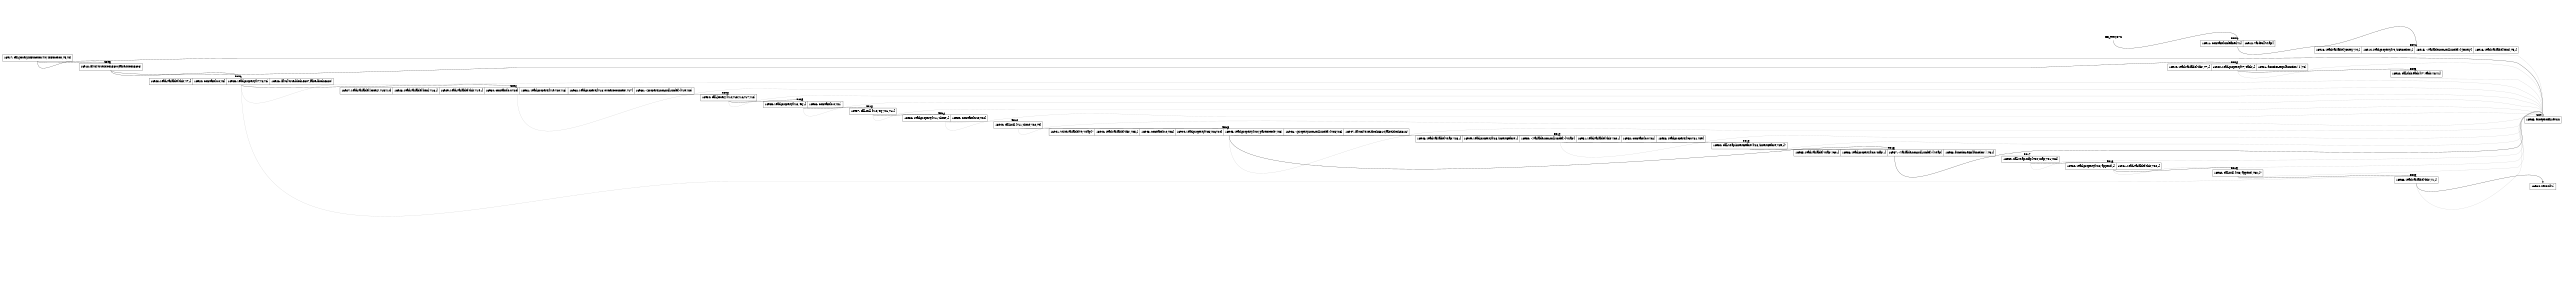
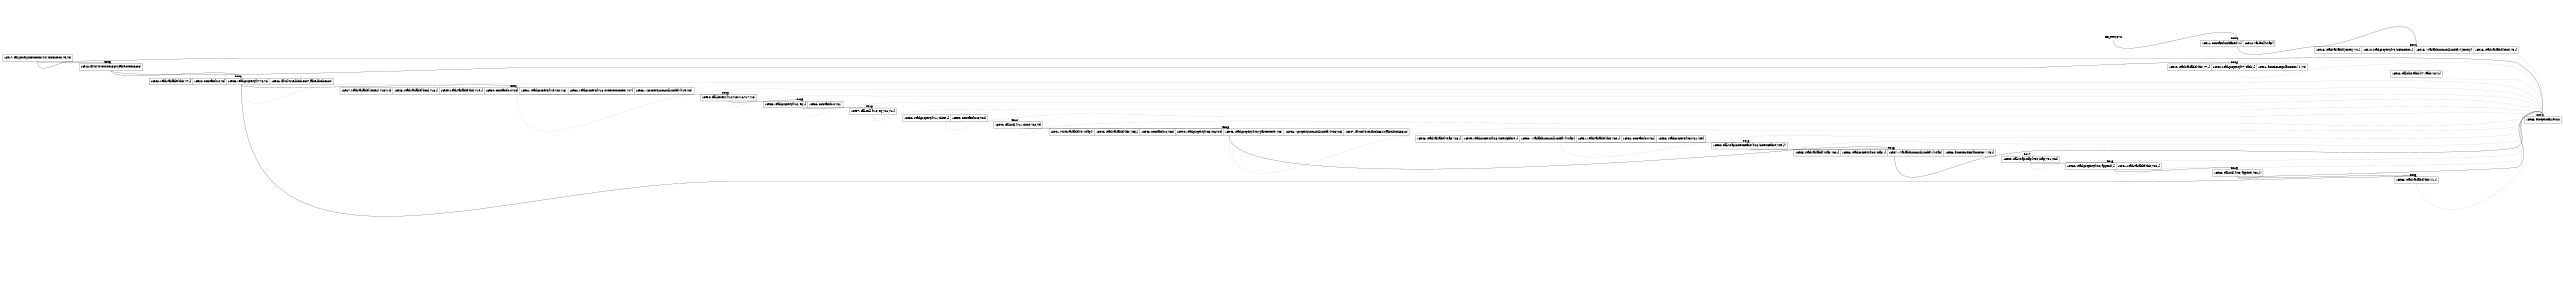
edge "16919: read-variable['this',v7,-]" -> "16922: call-this.each [v7,'each',v8,v1]": removed
edge "16937: call-null [v13,'eq',v21,v11]" -> "16938: read-property[v11,'clone',-]": removed
edge "16941: write-variable[v9,'wrap']*" -> "16948: read-variable['wrap',v28,-]": removed
edge "16962: call-null [v28,'append',v32,-]*" -> "16965: exceptional-return": color gray -> black
edge "16923: read-variable['this',v7,-]" -> "16963: read-variable['this',v1,-]": color gray -> black
node "16964: return[v1]": removed
